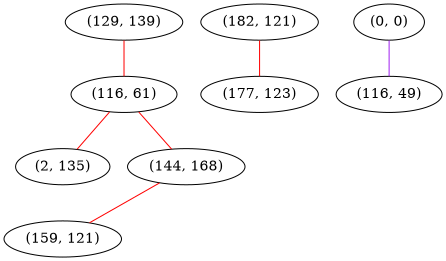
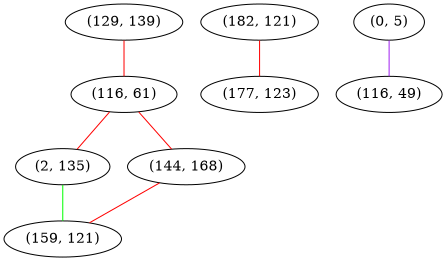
node "(0, 0)": label "(0, 0)" -> "(0, 5)"
edge "(2, 135)" -- "(159, 121)": added
